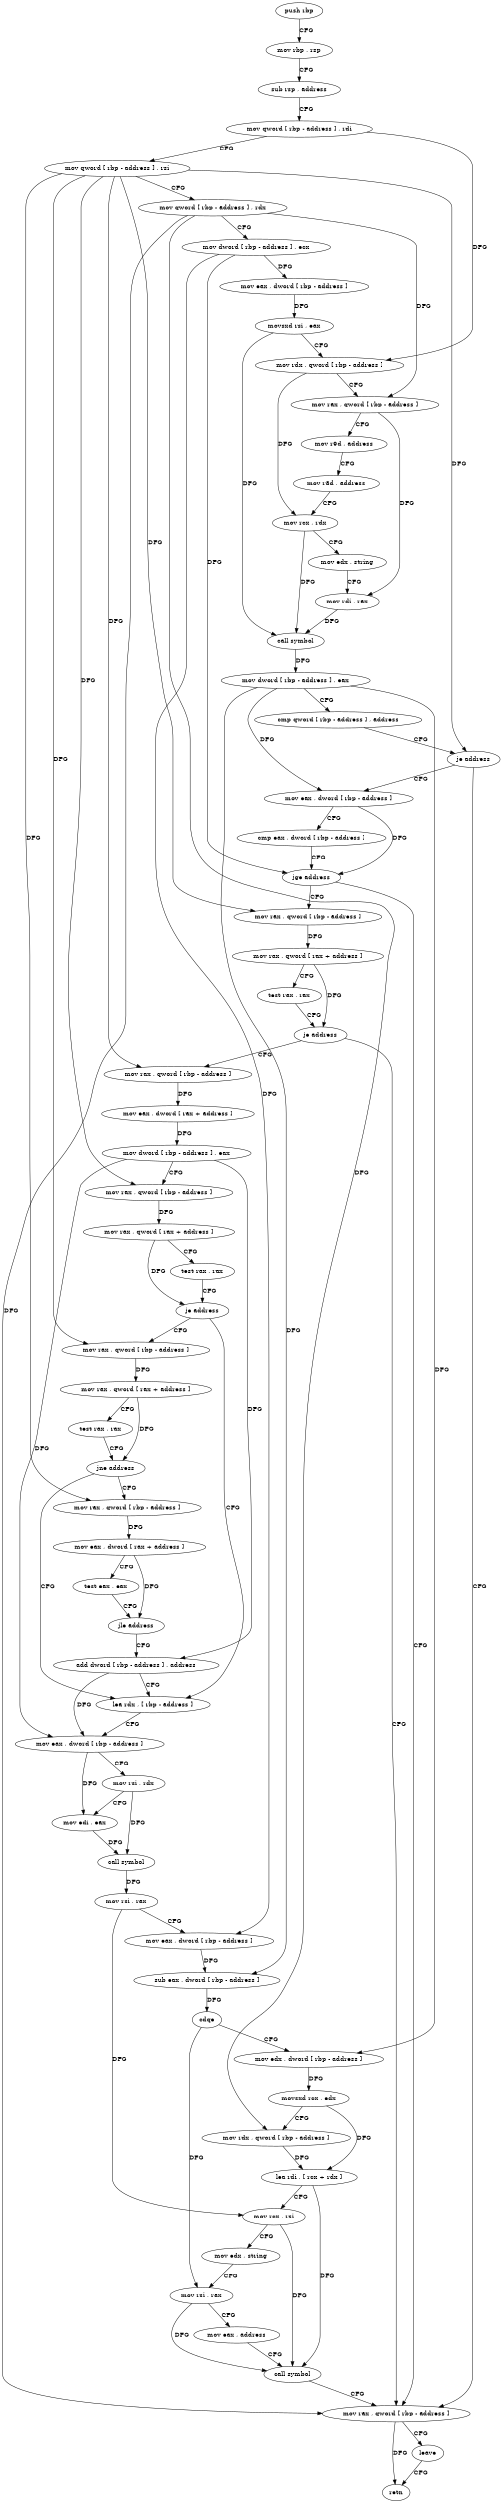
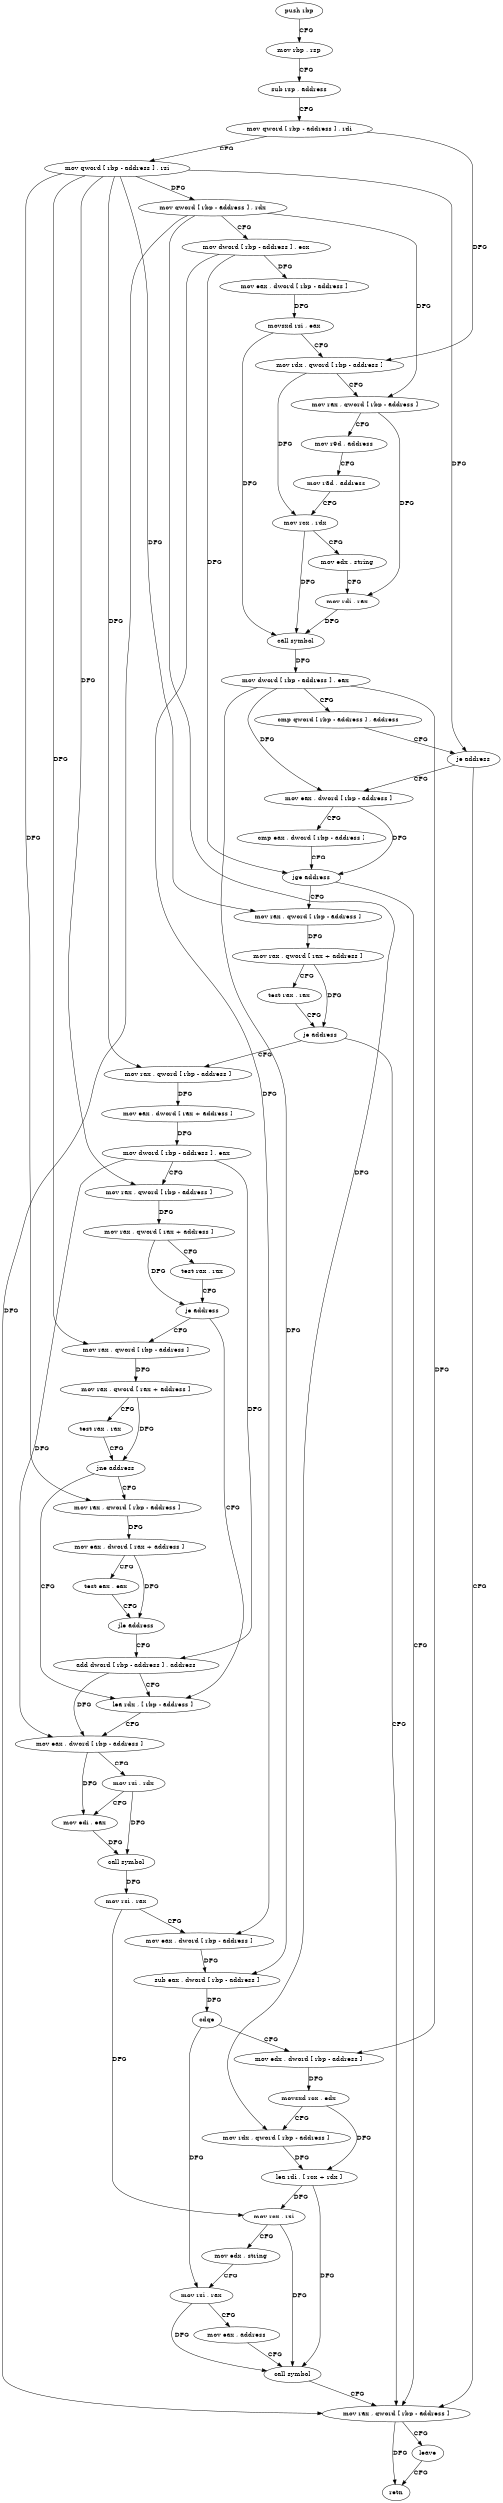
edge "mov qword [ rbp - address ] , rsi" -> "mov qword [ rbp - address ] , rdx": label "CFG" -> "DFG"
edge "lea rdi , [ rcx + rdx ]" -> "mov rcx , rsi": label "CFG" -> "DFG"
